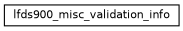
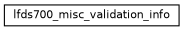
node "lfds900_misc_validation_info": label "lfds900_misc_validation_info" -> "lfds700_misc_validation_info"
